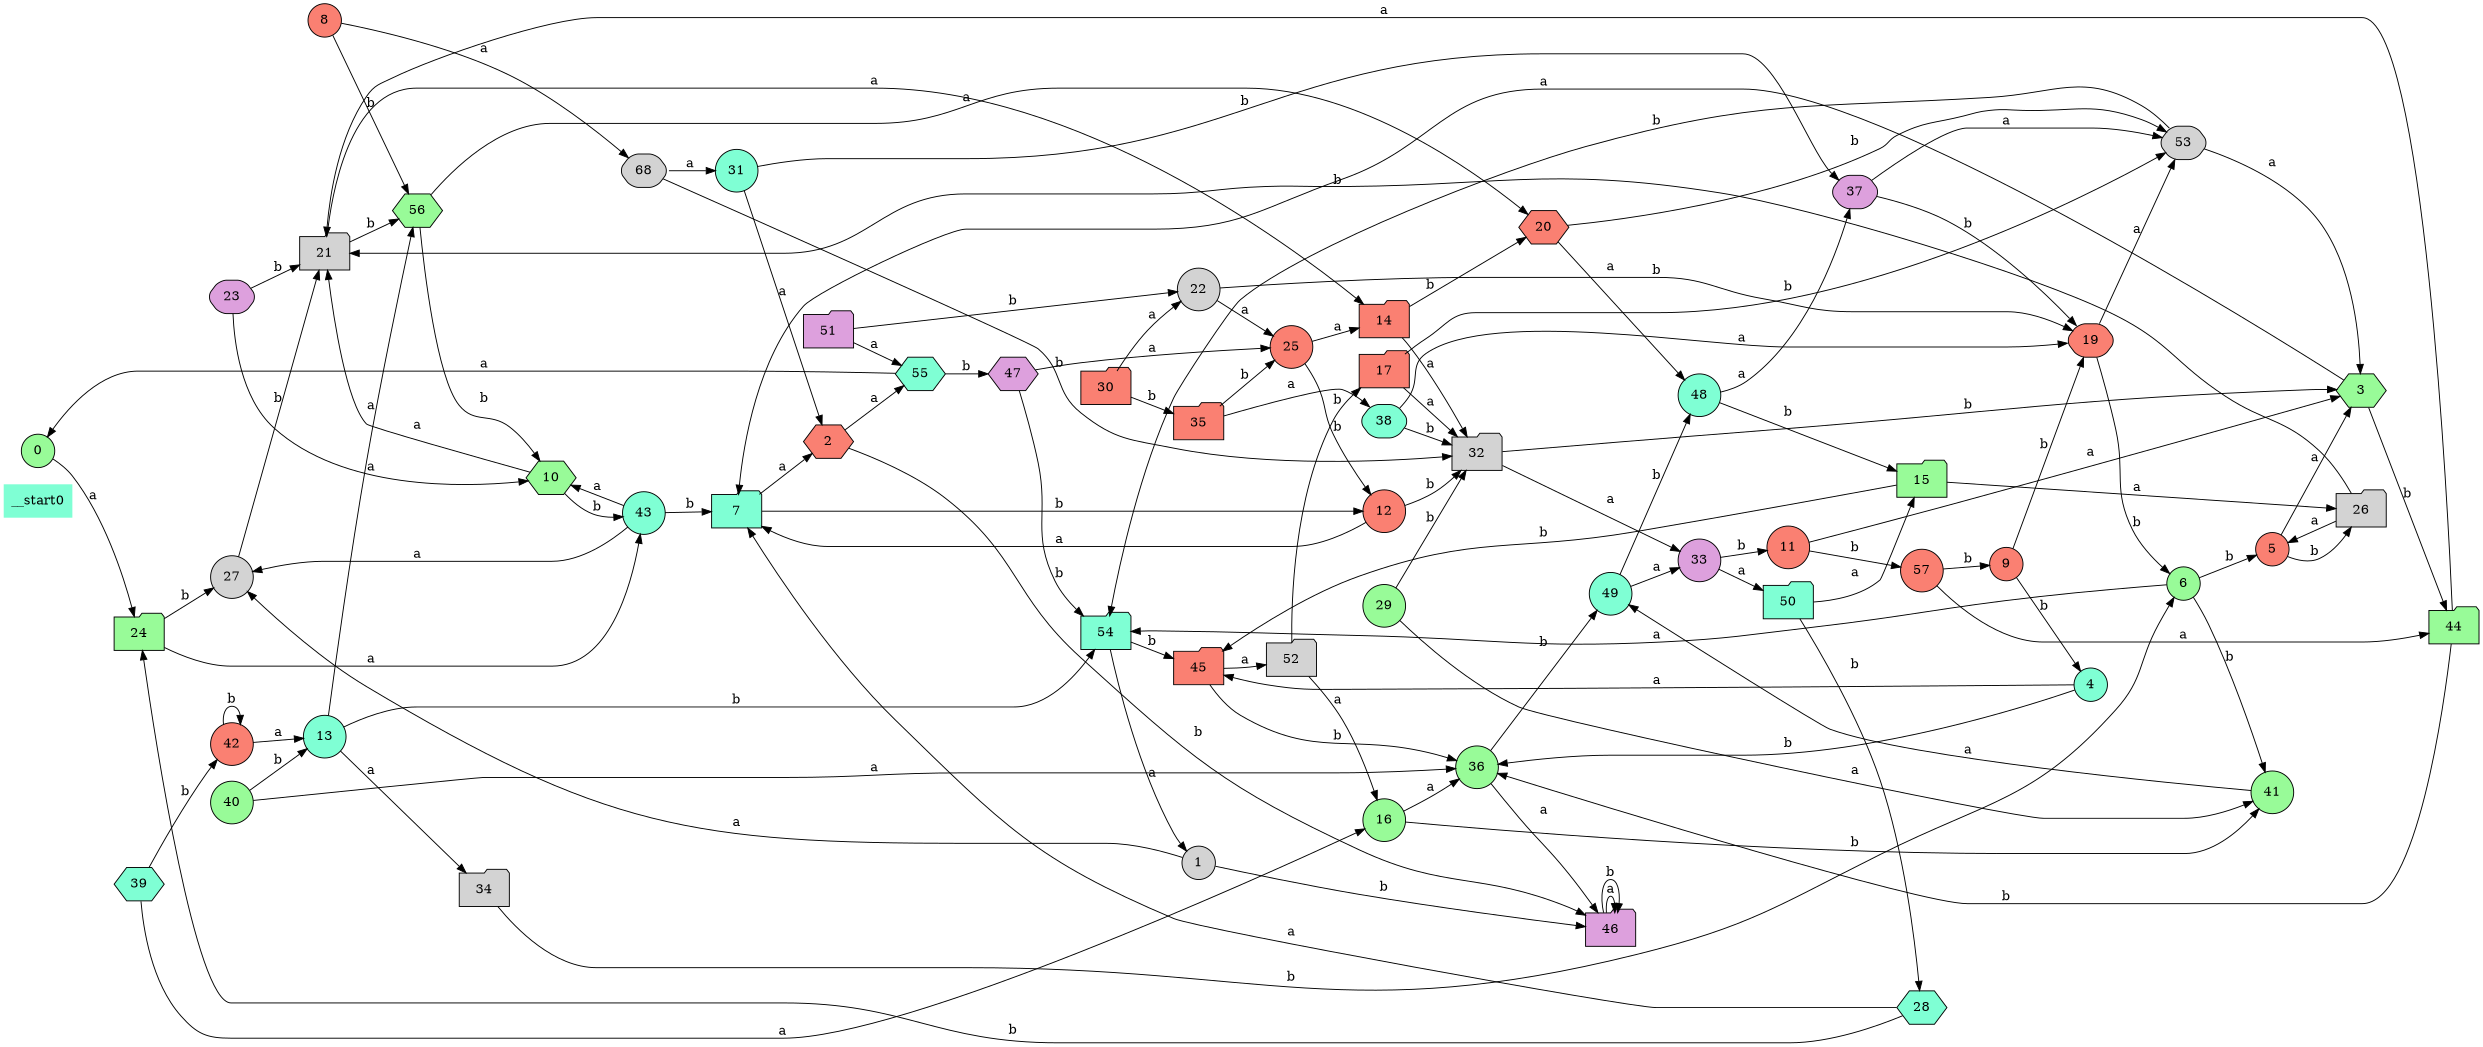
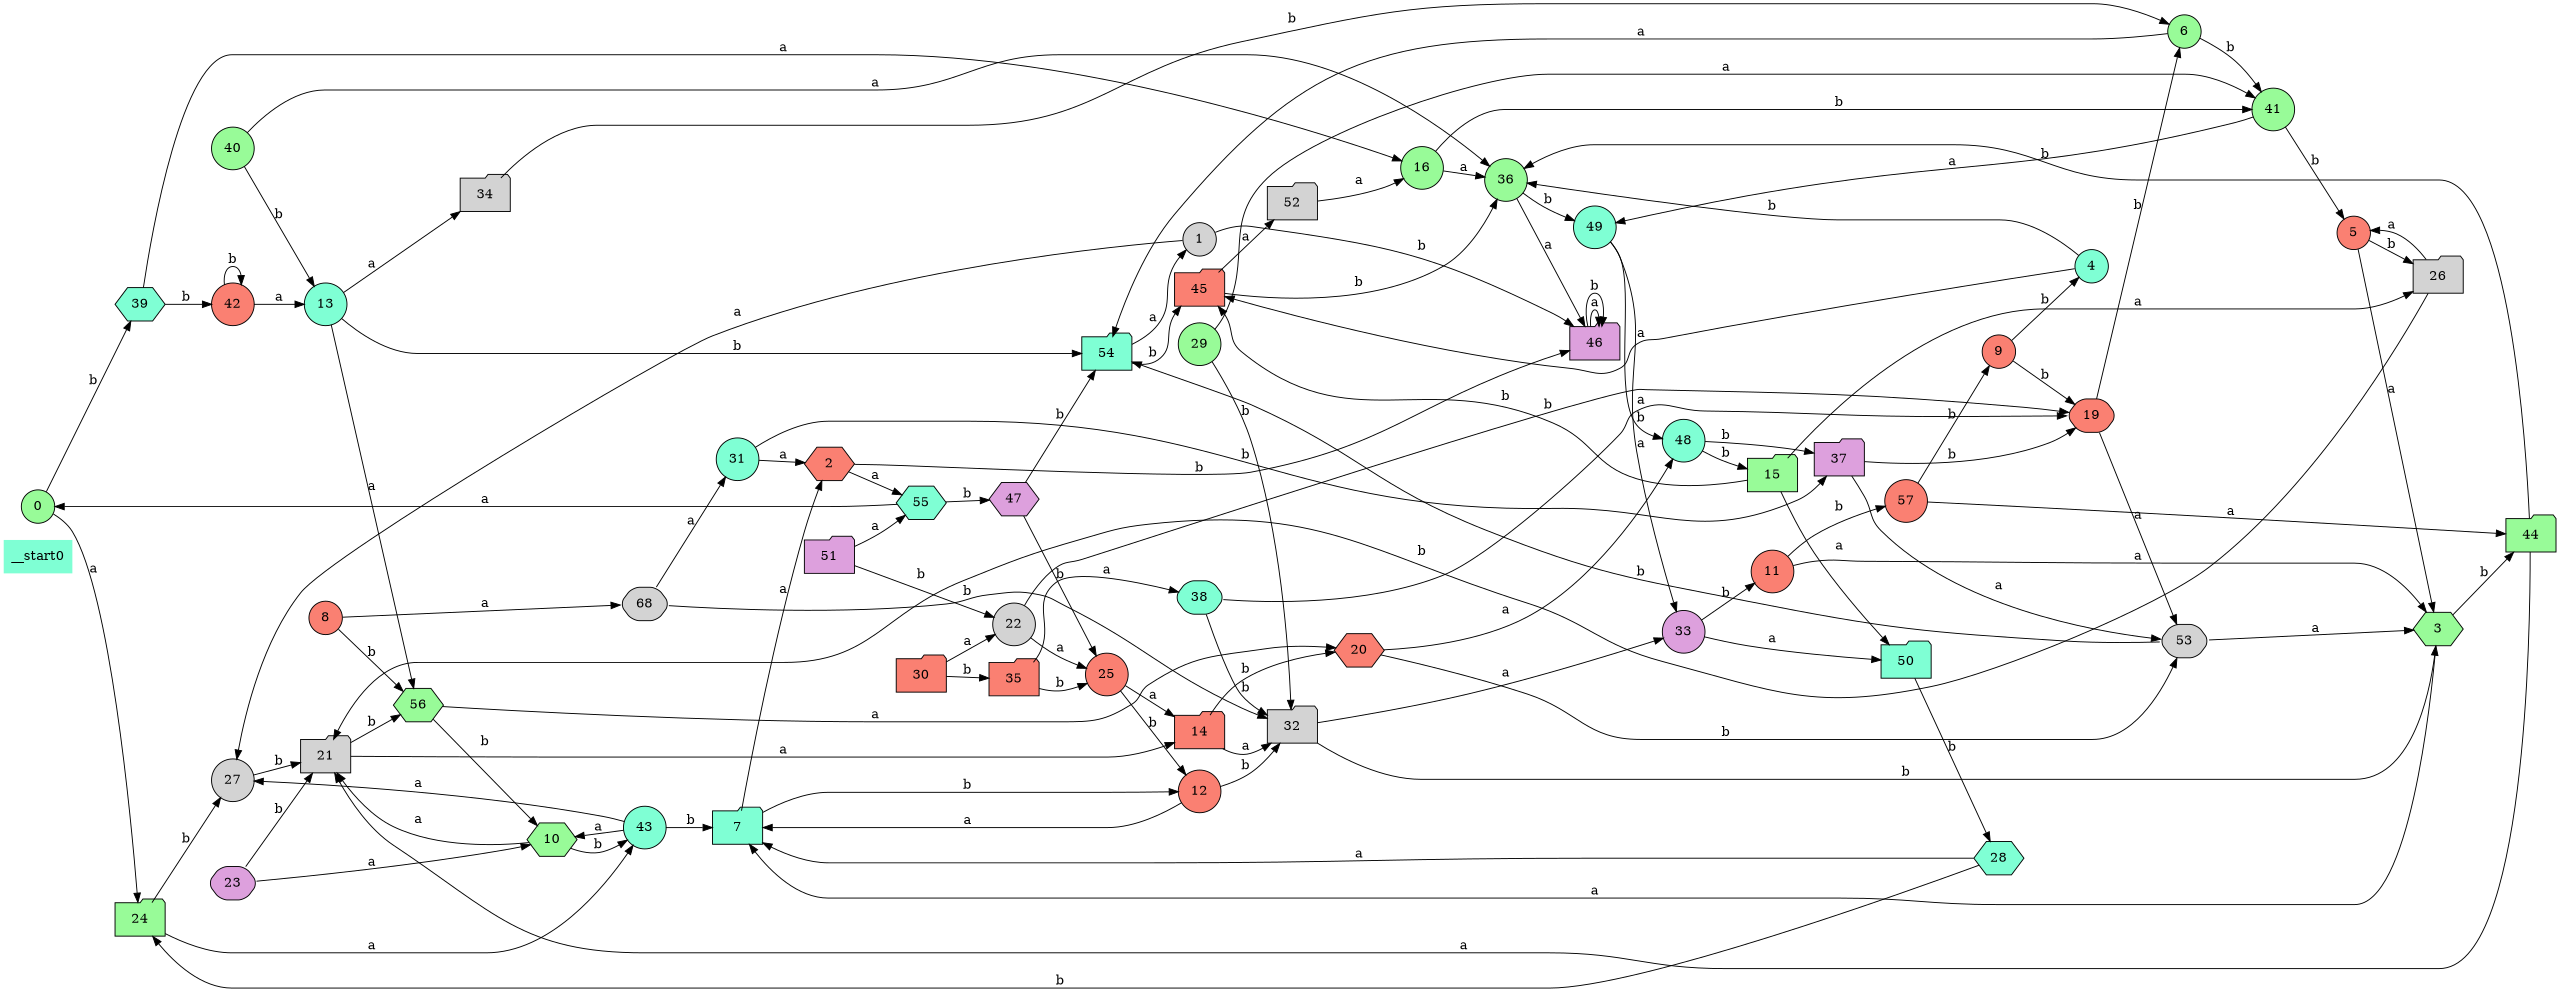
node "37": shape hexagon -> folder
edge "47" -> "25": label "a" -> "b"
node "17": removed
edge "48" -> "37": label "a" -> "b"
edge "0" -> "39": added, label "b"
edge "6" -> "5": now "41" -> "5"
edge "50" -> "15": reversed
